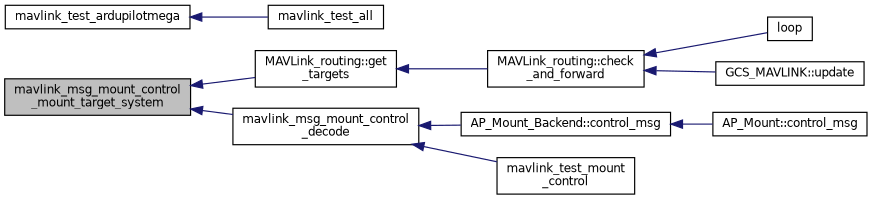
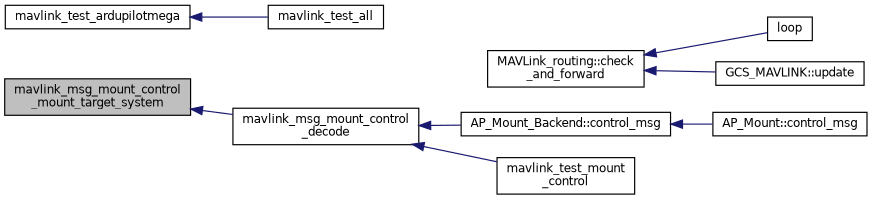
node "MAVLink_routing::get _targets": removed
